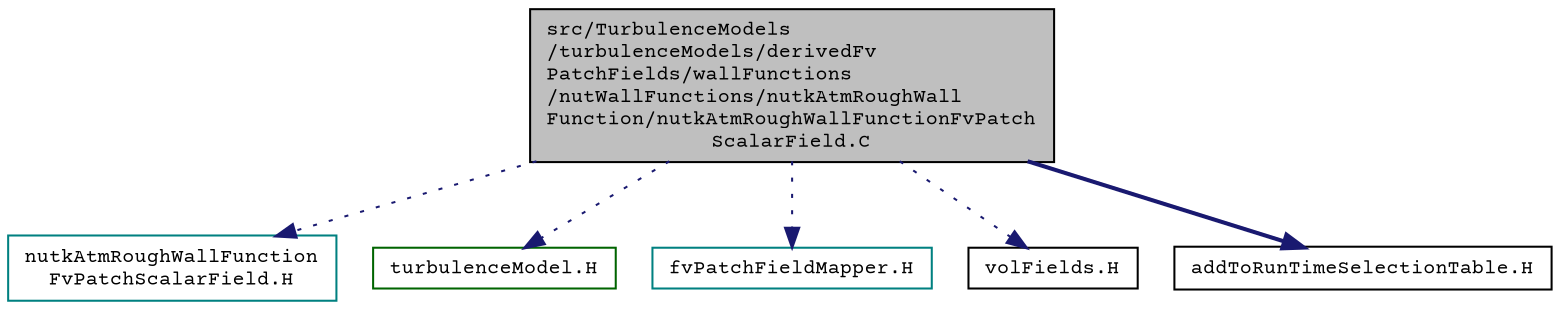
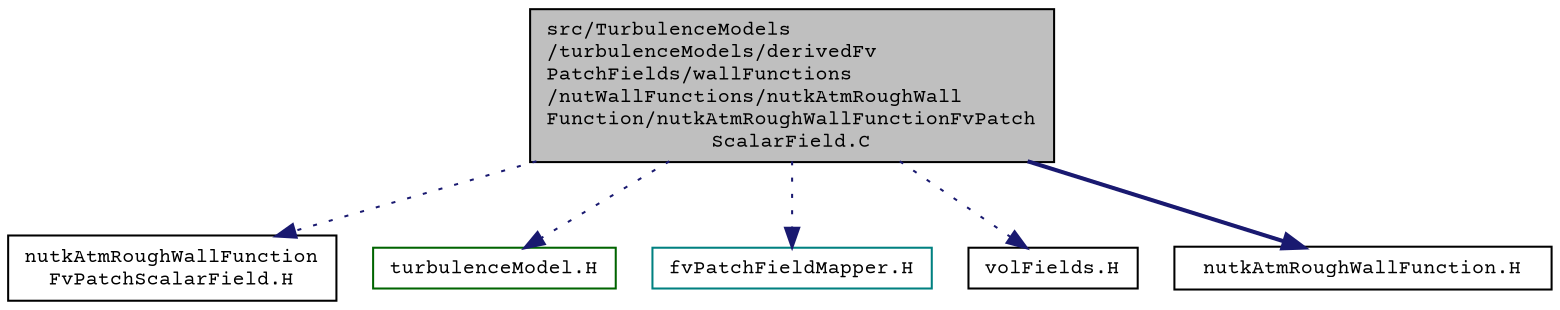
node "nutkAtmRoughWallFunction FvPatchScalarField.H": color teal -> black
node "addToRunTimeSelectionTable.H": label "addToRunTimeSelectionTable.H" -> "nutkAtmRoughWallFunction.H"
